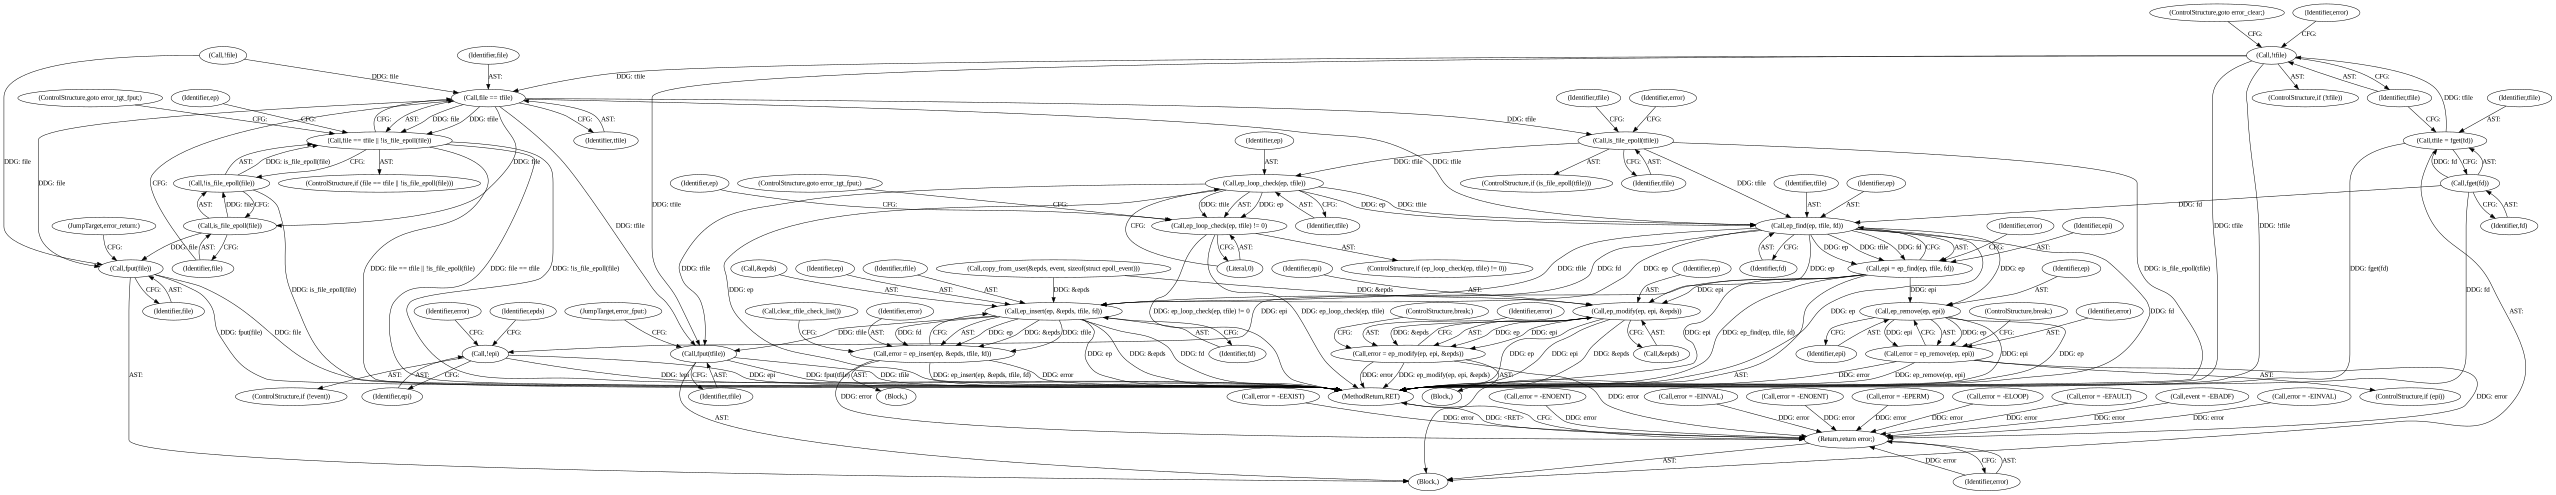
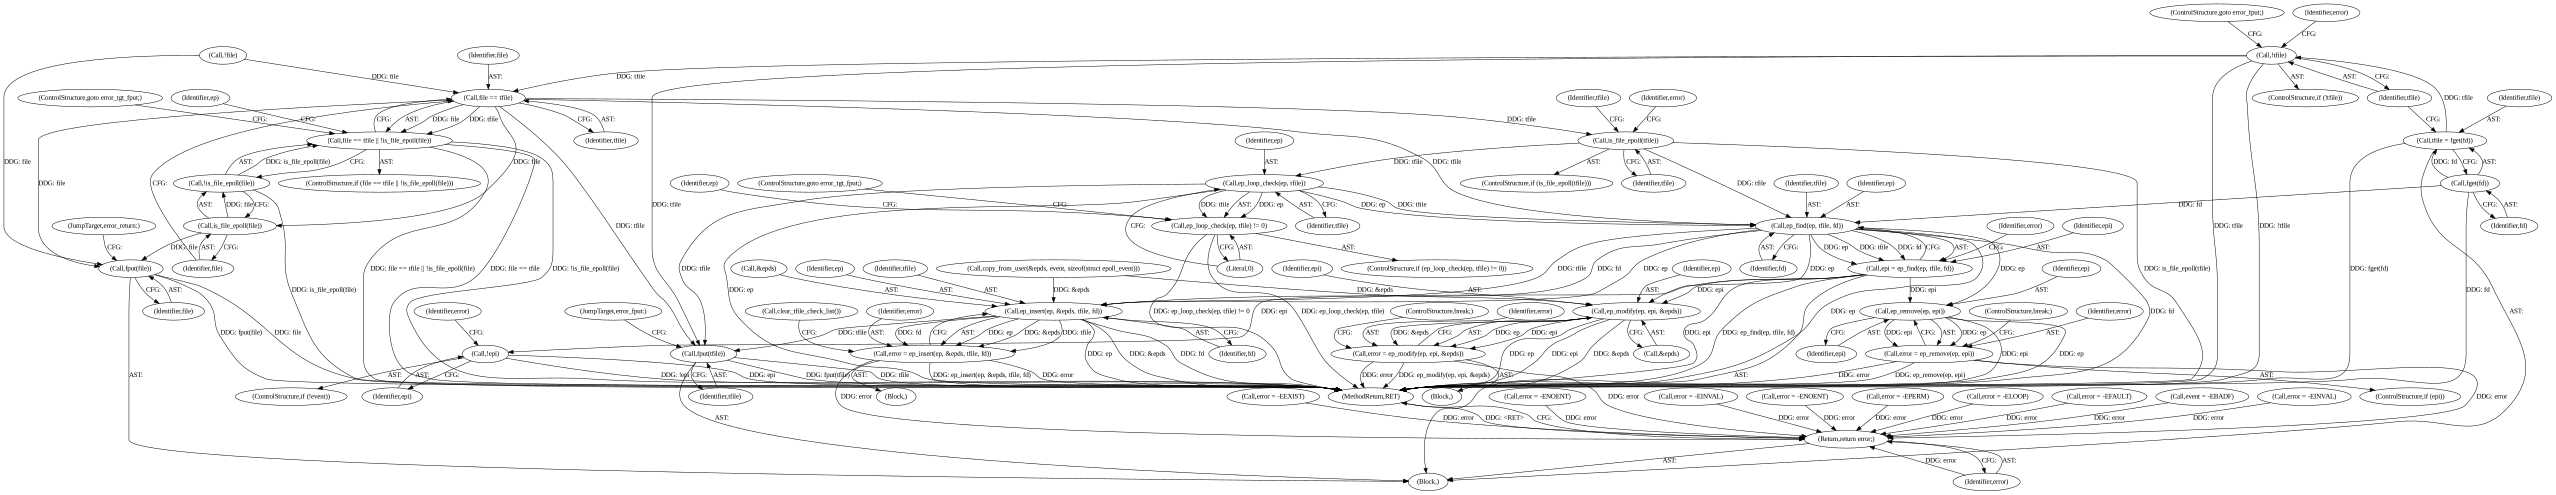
node "(ControlStructure,goto error_clear;)": label "(ControlStructure,goto error_clear;)" -> "(ControlStructure,goto error_fput;)"
node "(Identifier,epds)": removed
